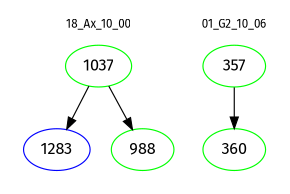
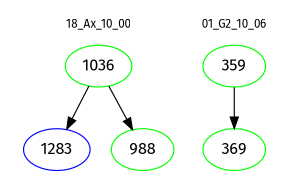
node "1037": label "1037" -> "1036"
node "357": label "357" -> "359"
node "360": label "360" -> "369"
